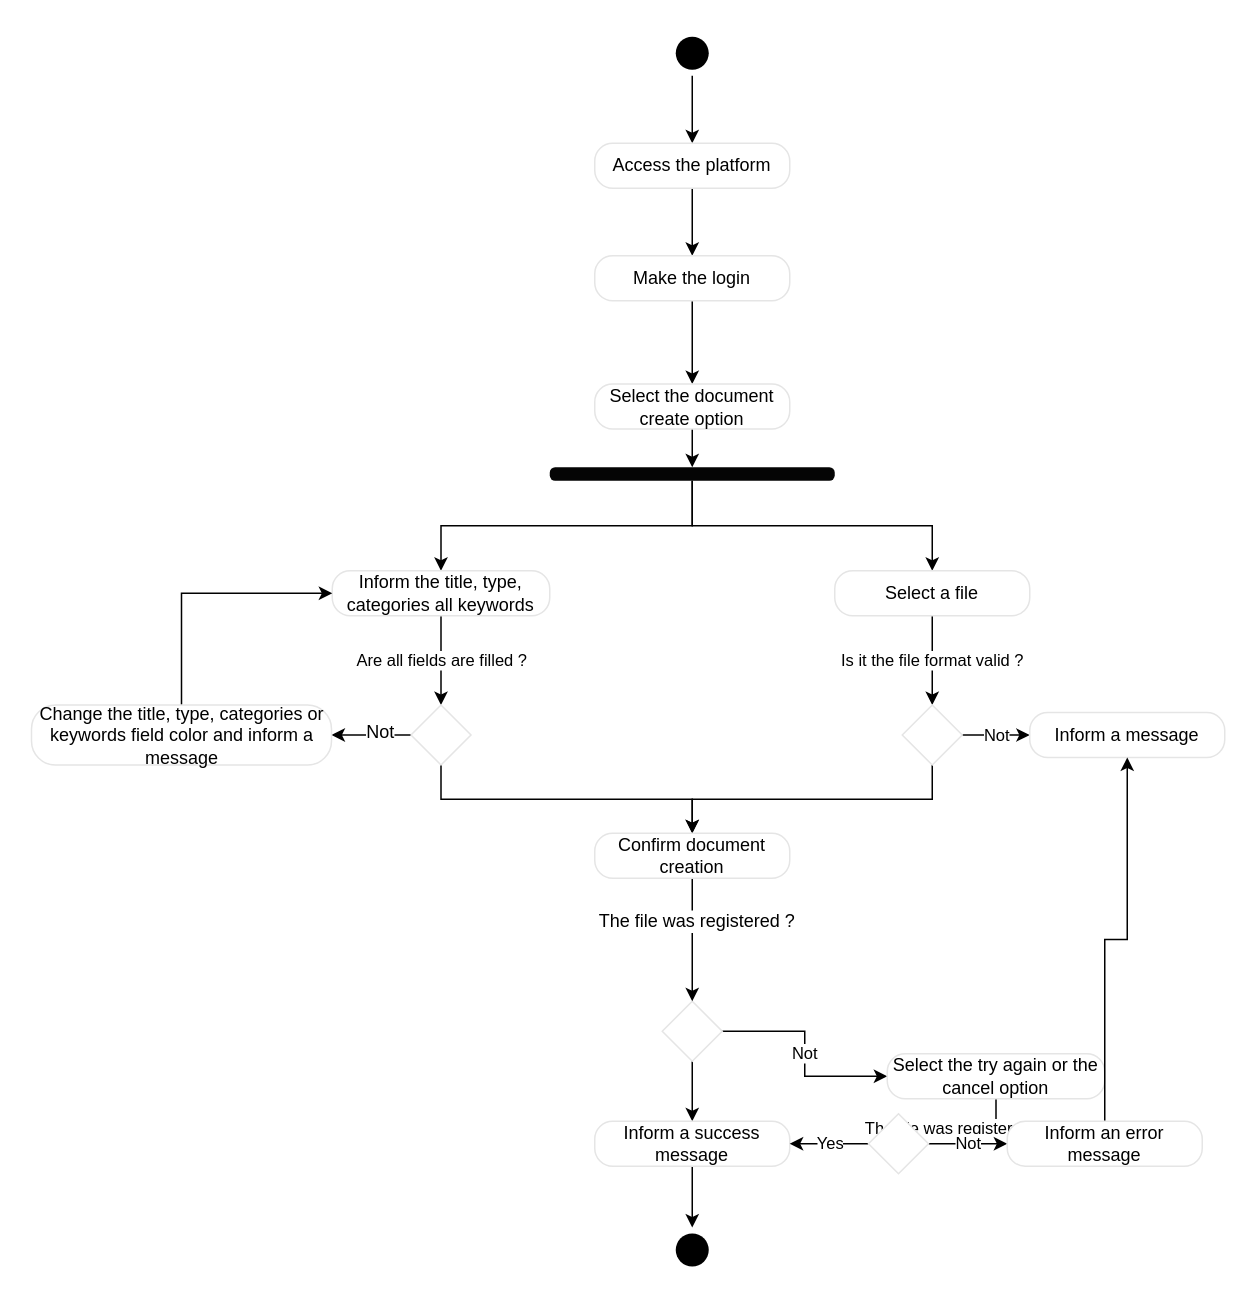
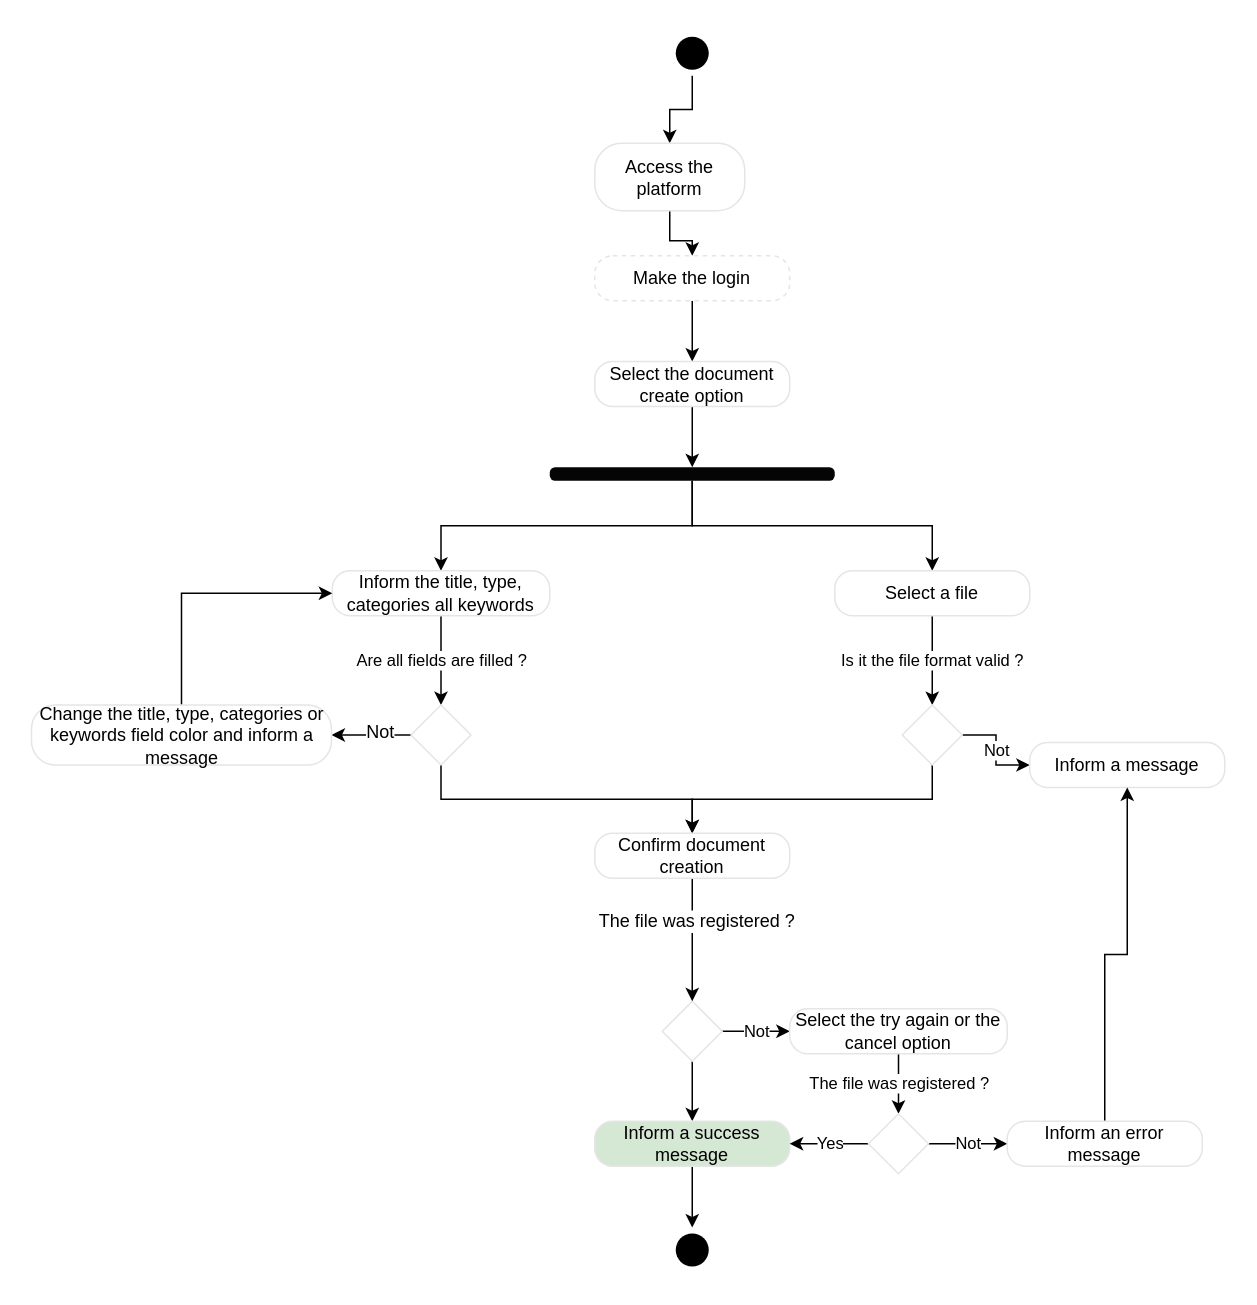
node "Access the platform": size 195x45 -> 150x68
node "Make the login": style solid -> dashed
node "Select the document create option": moved (692, 407) -> (692, 384)
node "Inform a message": moved (1127, 735) -> (1127, 765)
node "Select the try again or the cancel option": moved (996, 1076) -> (899, 1031)
node "Inform a success message": fillcolor #ffffff -> #d5e8d4
